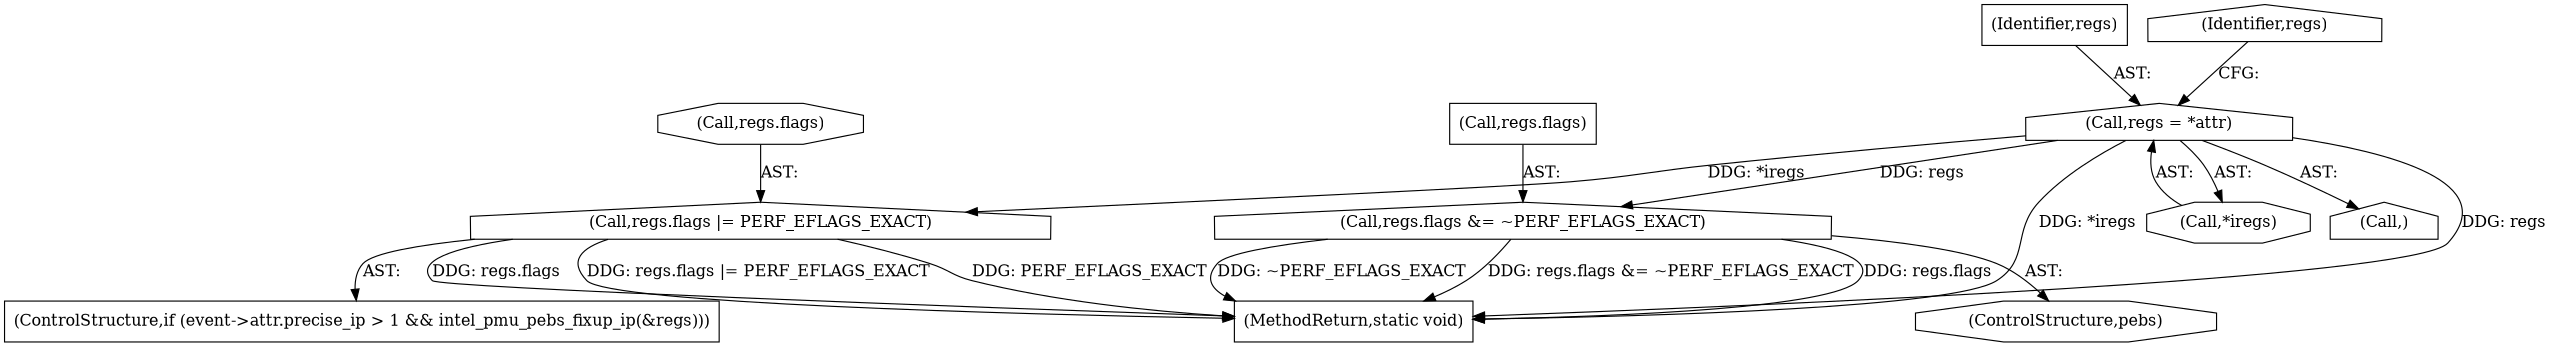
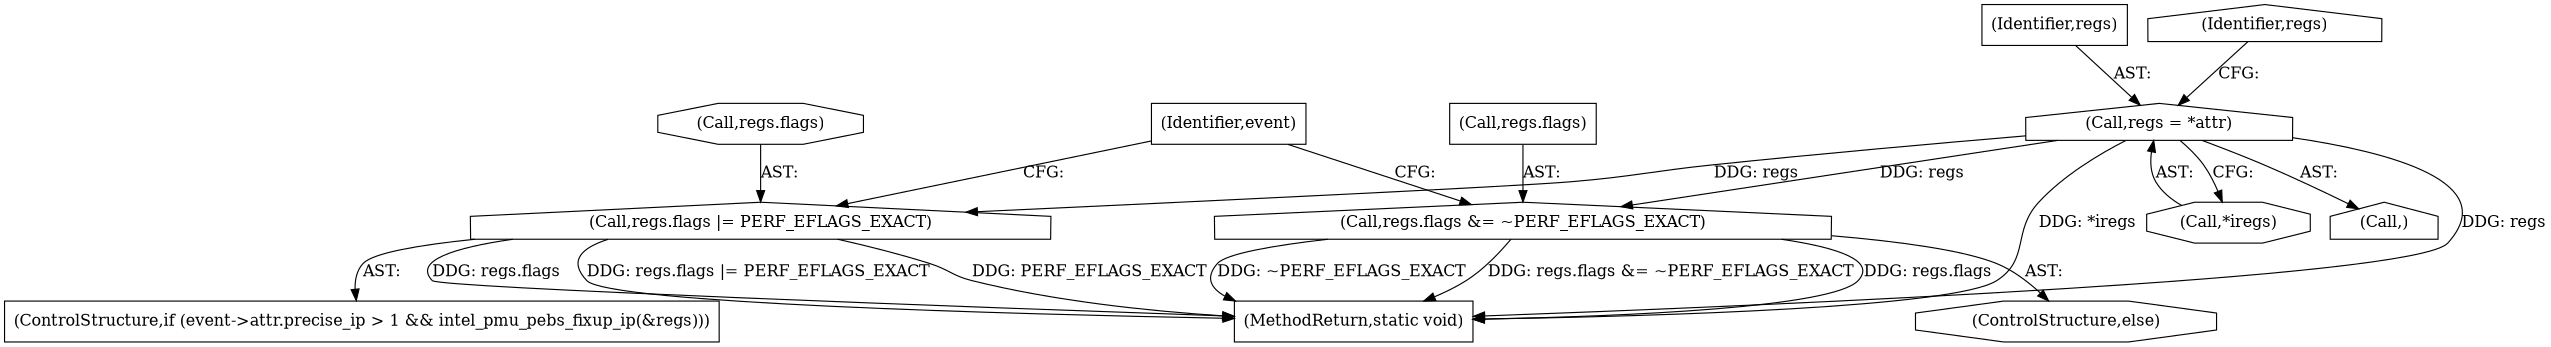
node "(Identifier,event)": added
edge "(Call,regs = *attr)" -> "(Call,regs.flags |= PERF_EFLAGS_EXACT)": label "DDG: *iregs" -> "DDG: regs"
edge "(Call,regs = *attr)" -> "(Call,*iregs)": label "AST: " -> "CFG: "
node "(ControlStructure,pebs)": label "(ControlStructure,pebs)" -> "(ControlStructure,else)"
